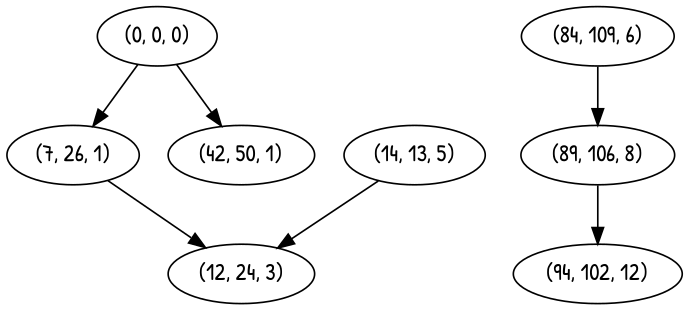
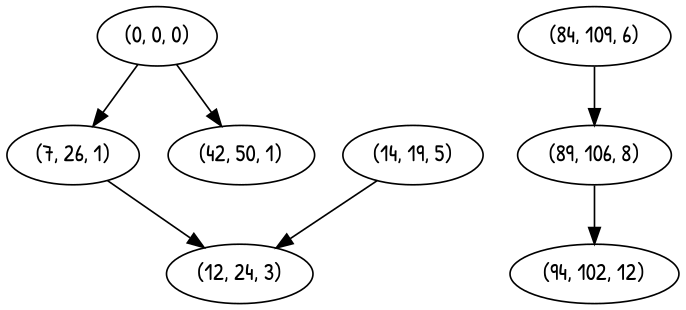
node "(14, 13, 5)": label "(14, 13, 5)" -> "(14, 19, 5)"
